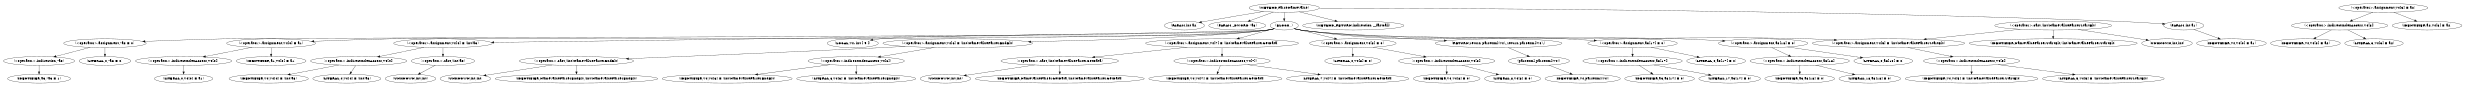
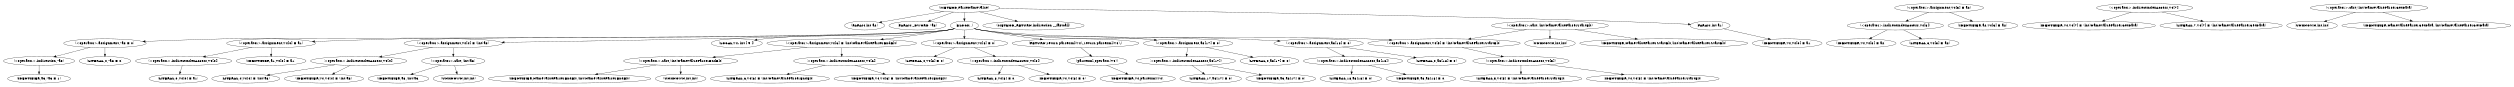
node "(<operator>.assignment,v4[7] = (int)NameValueParserGetData)": removed
node "(parsexml,parsexml(v4))": label "(parsexml,parsexml(v4))" -> "(parsexml,operator(v4))"
node "(IDENTIFIER,a3,(int)a3)": added
